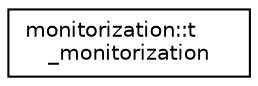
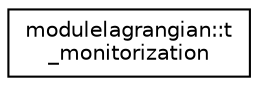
node "monitorization::t _monitorization": label "monitorization::t _monitorization" -> "modulelagrangian::t _monitorization"
